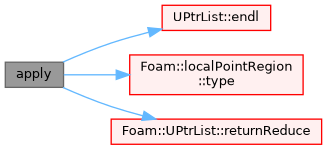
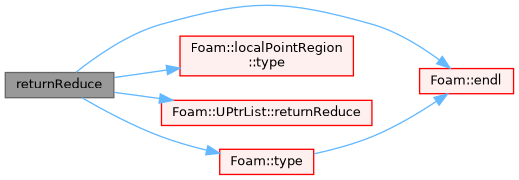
node "UPtrList::endl": label "UPtrList::endl" -> "Foam::endl"
node "apply": label "apply" -> "returnReduce"
node "Foam::type": added
